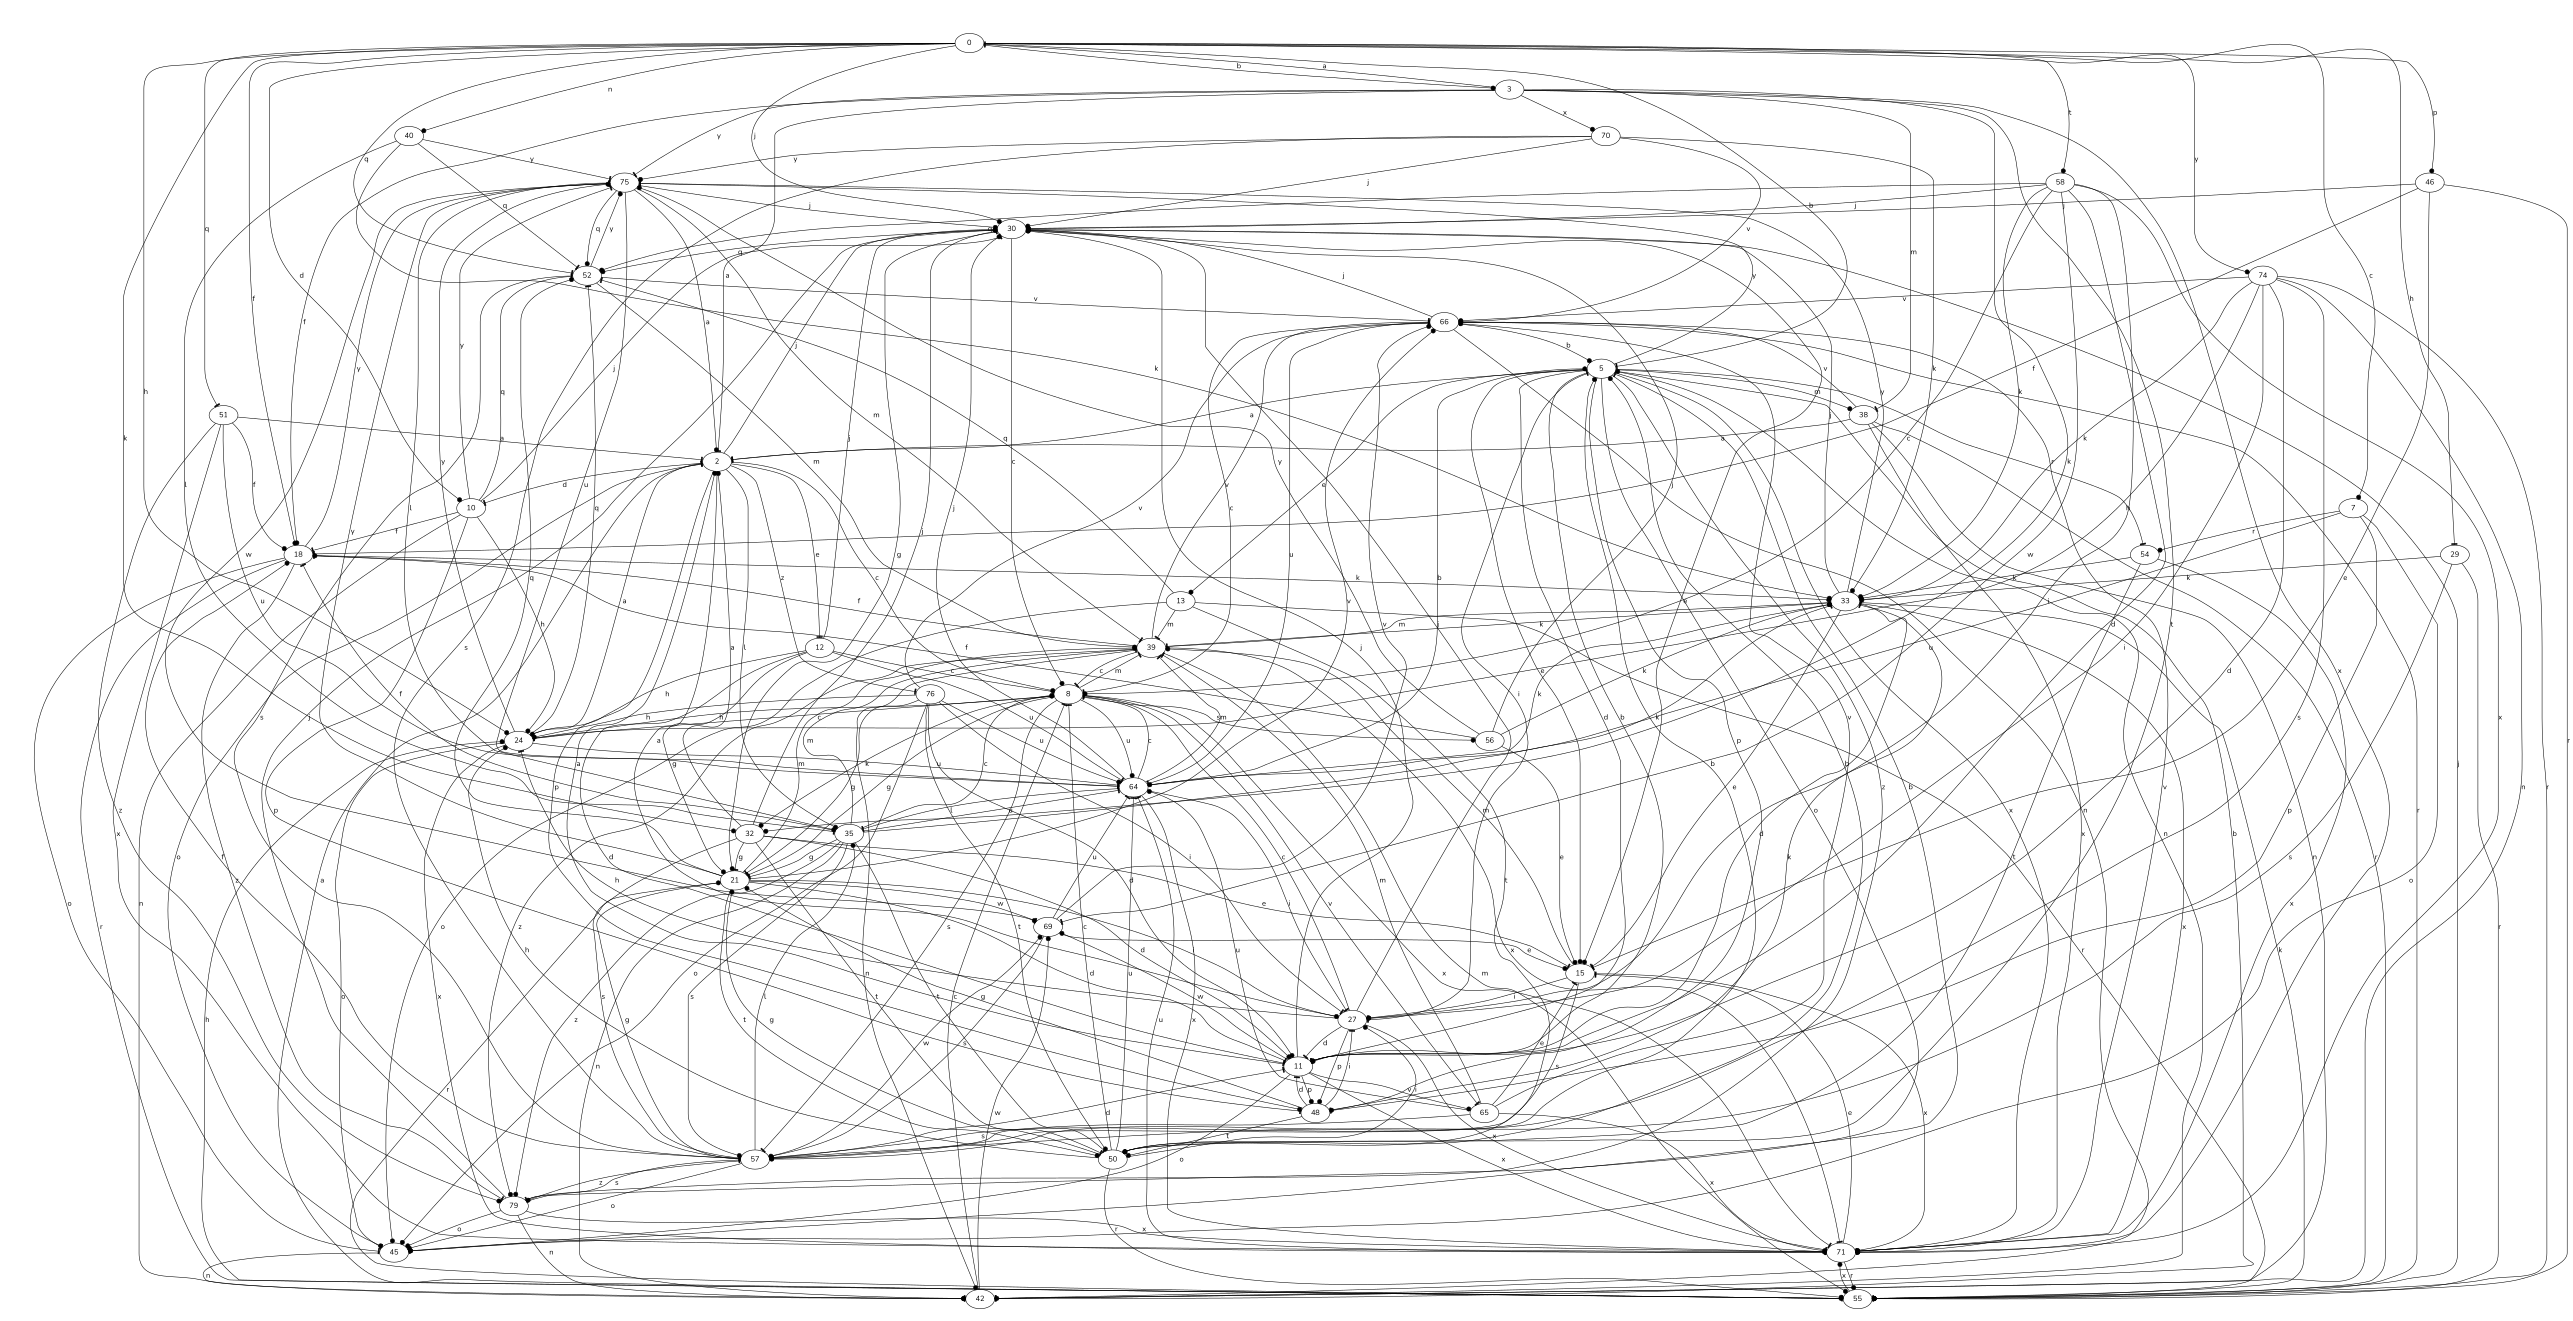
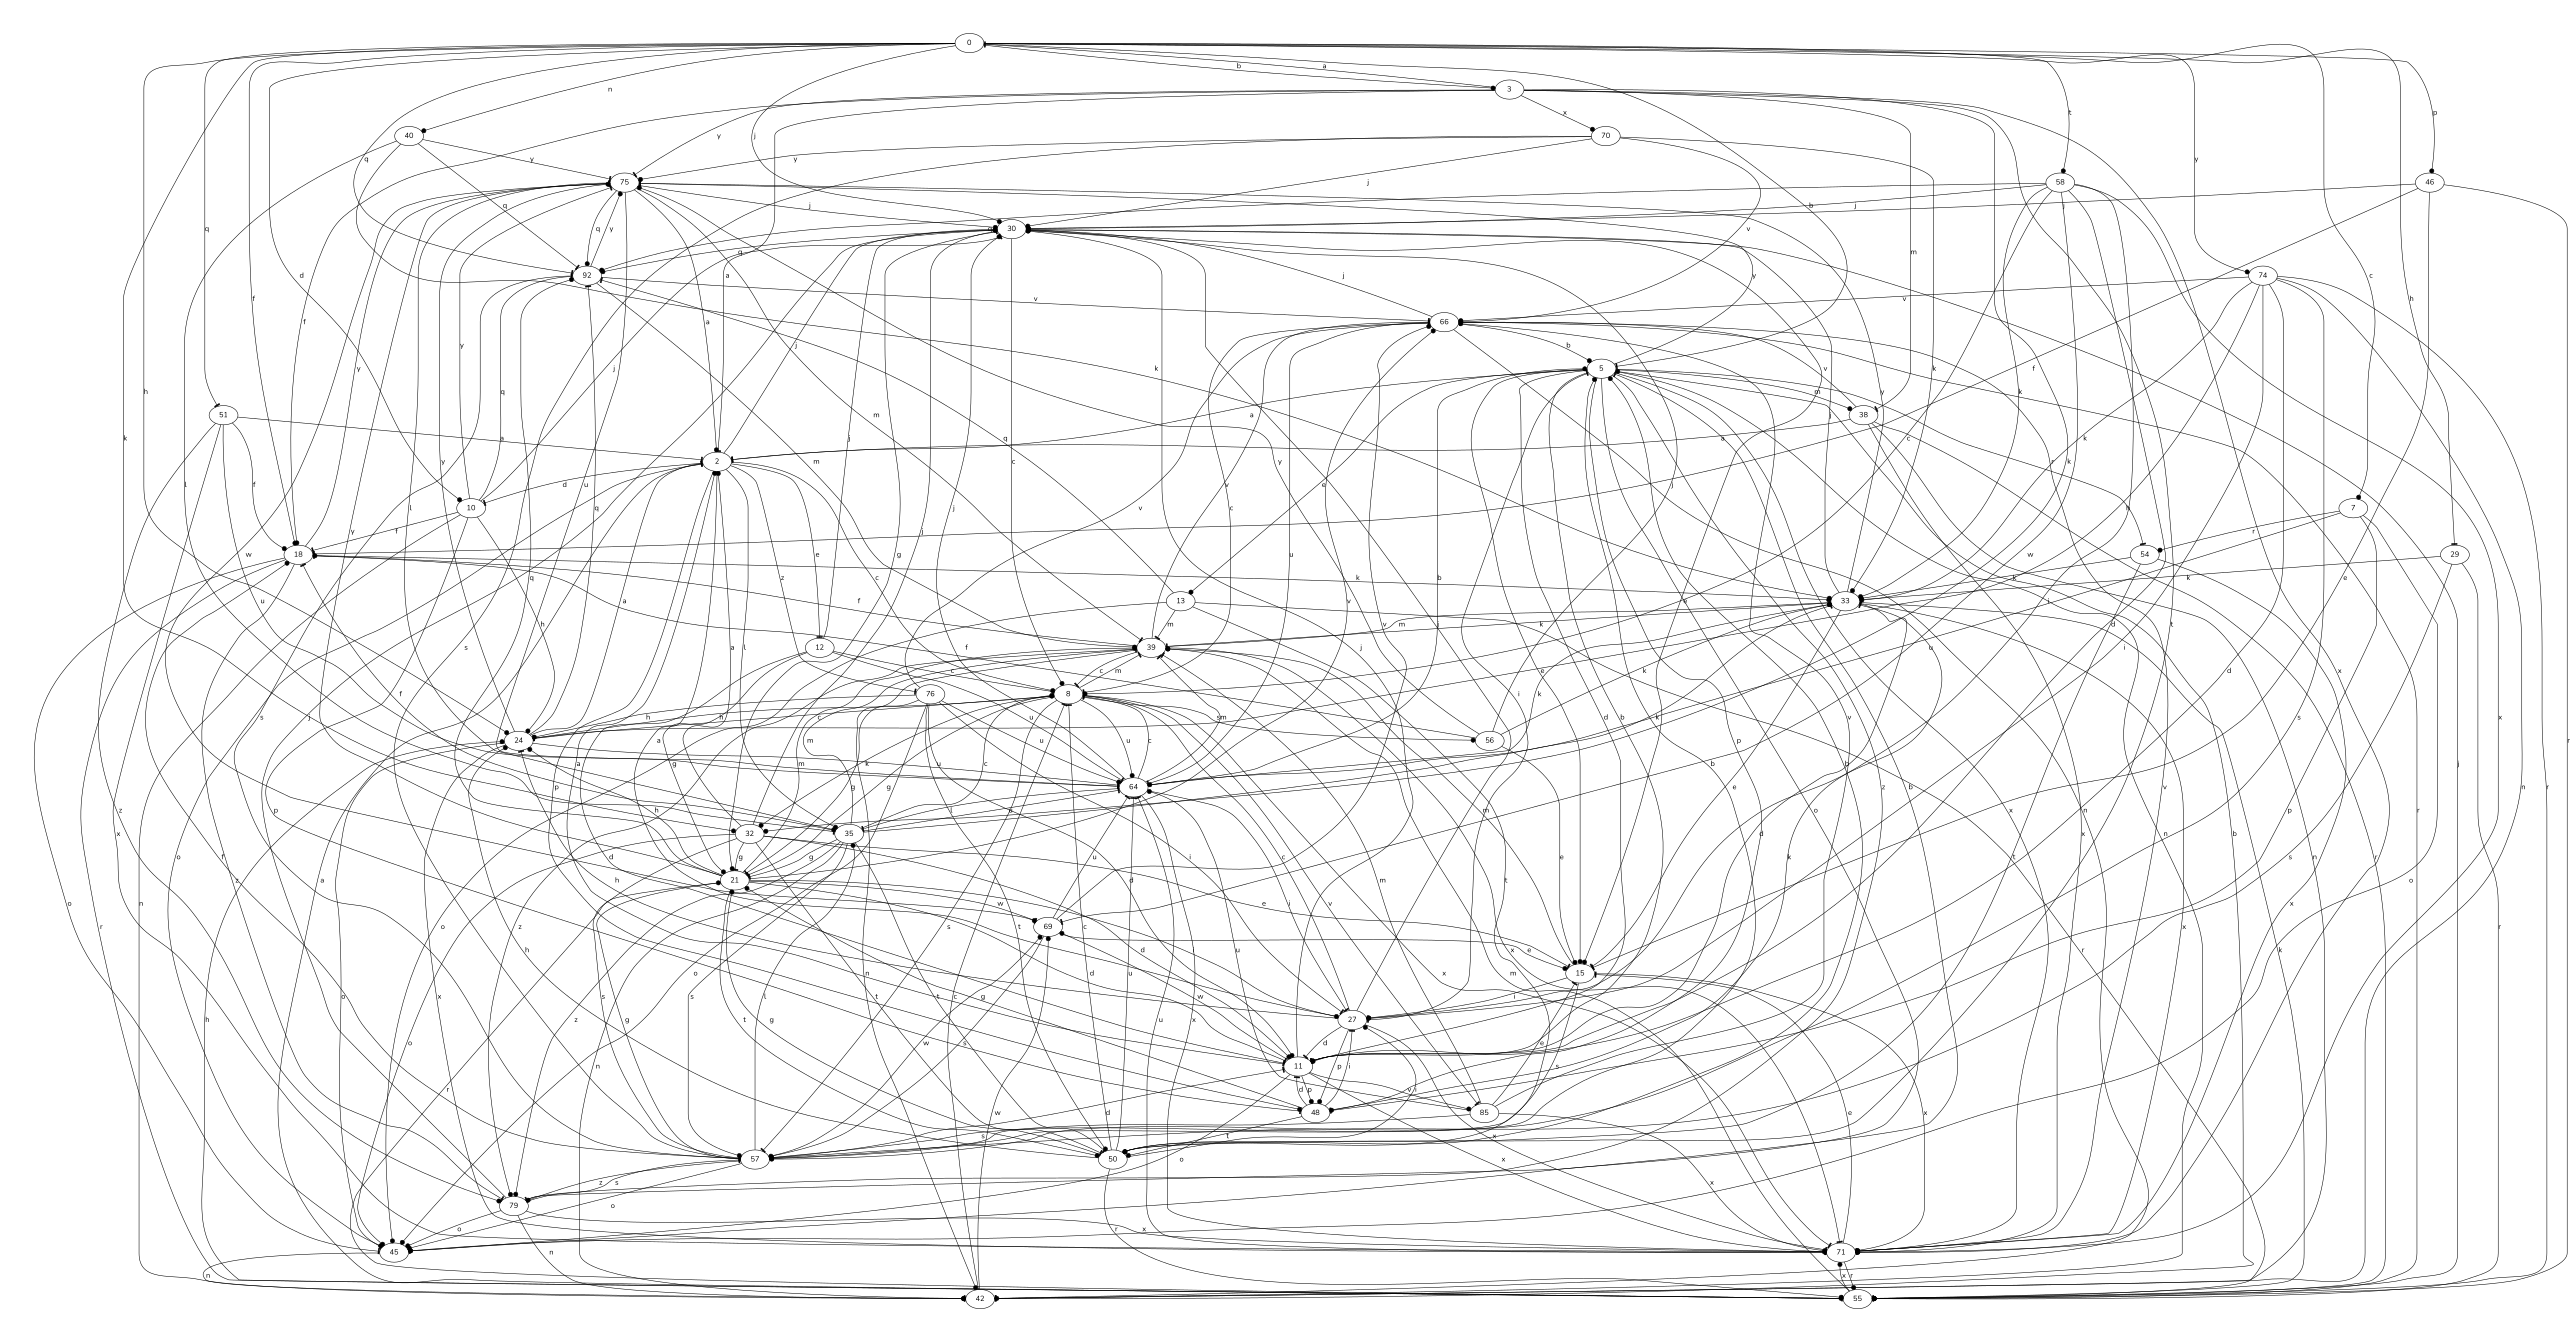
node "52": label "52" -> "92"
edge "12" -> "24": now "21" -> "24"
edge "32" -> "45": added, label "o"
edge "39" -> "55": reversed
node "65": label "65" -> "85"
